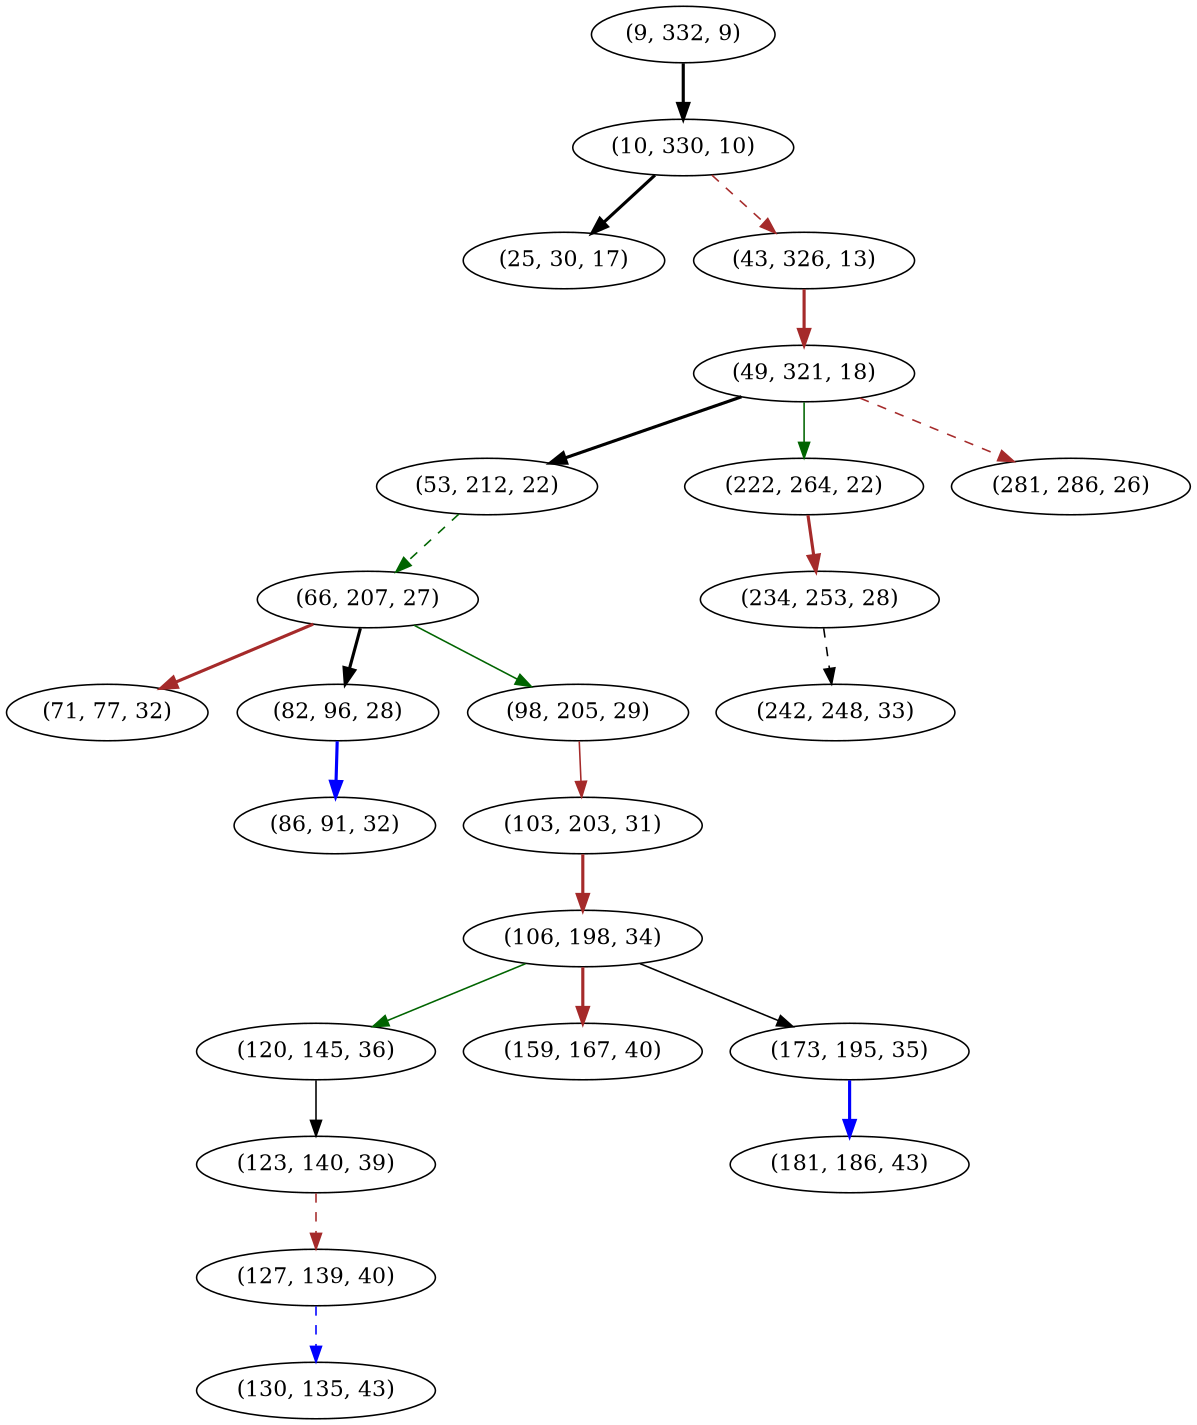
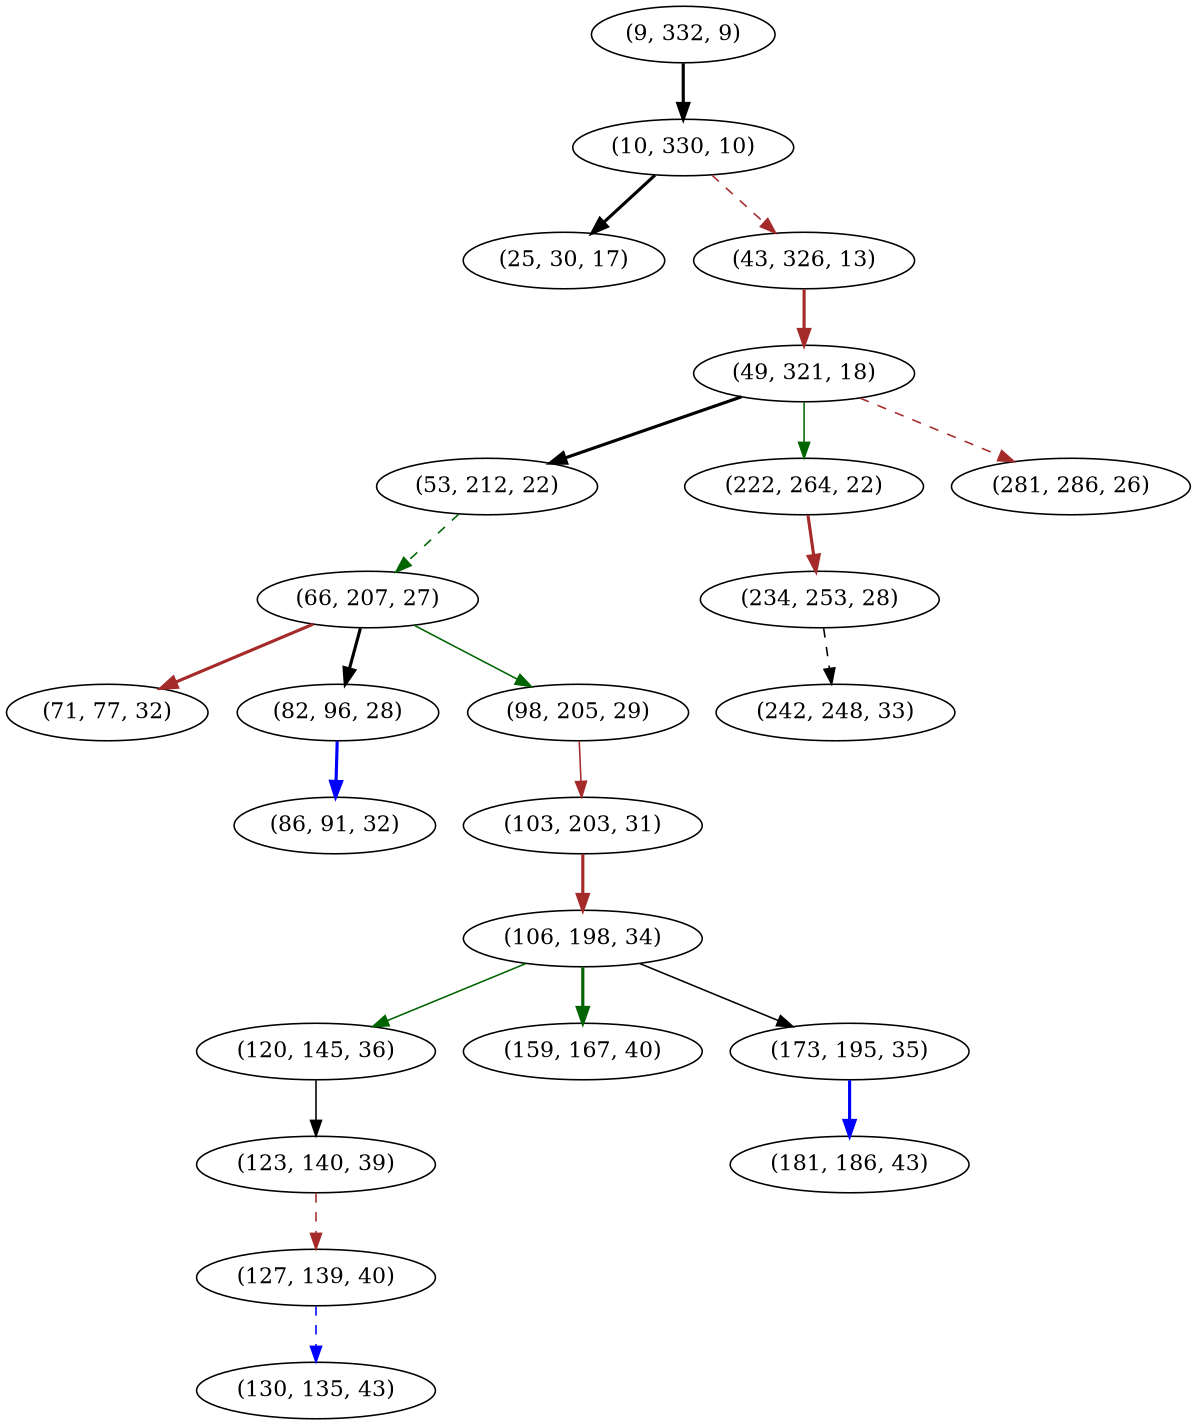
edge "(106, 198, 34)" -> "(159, 167, 40)": color brown -> darkgreen
